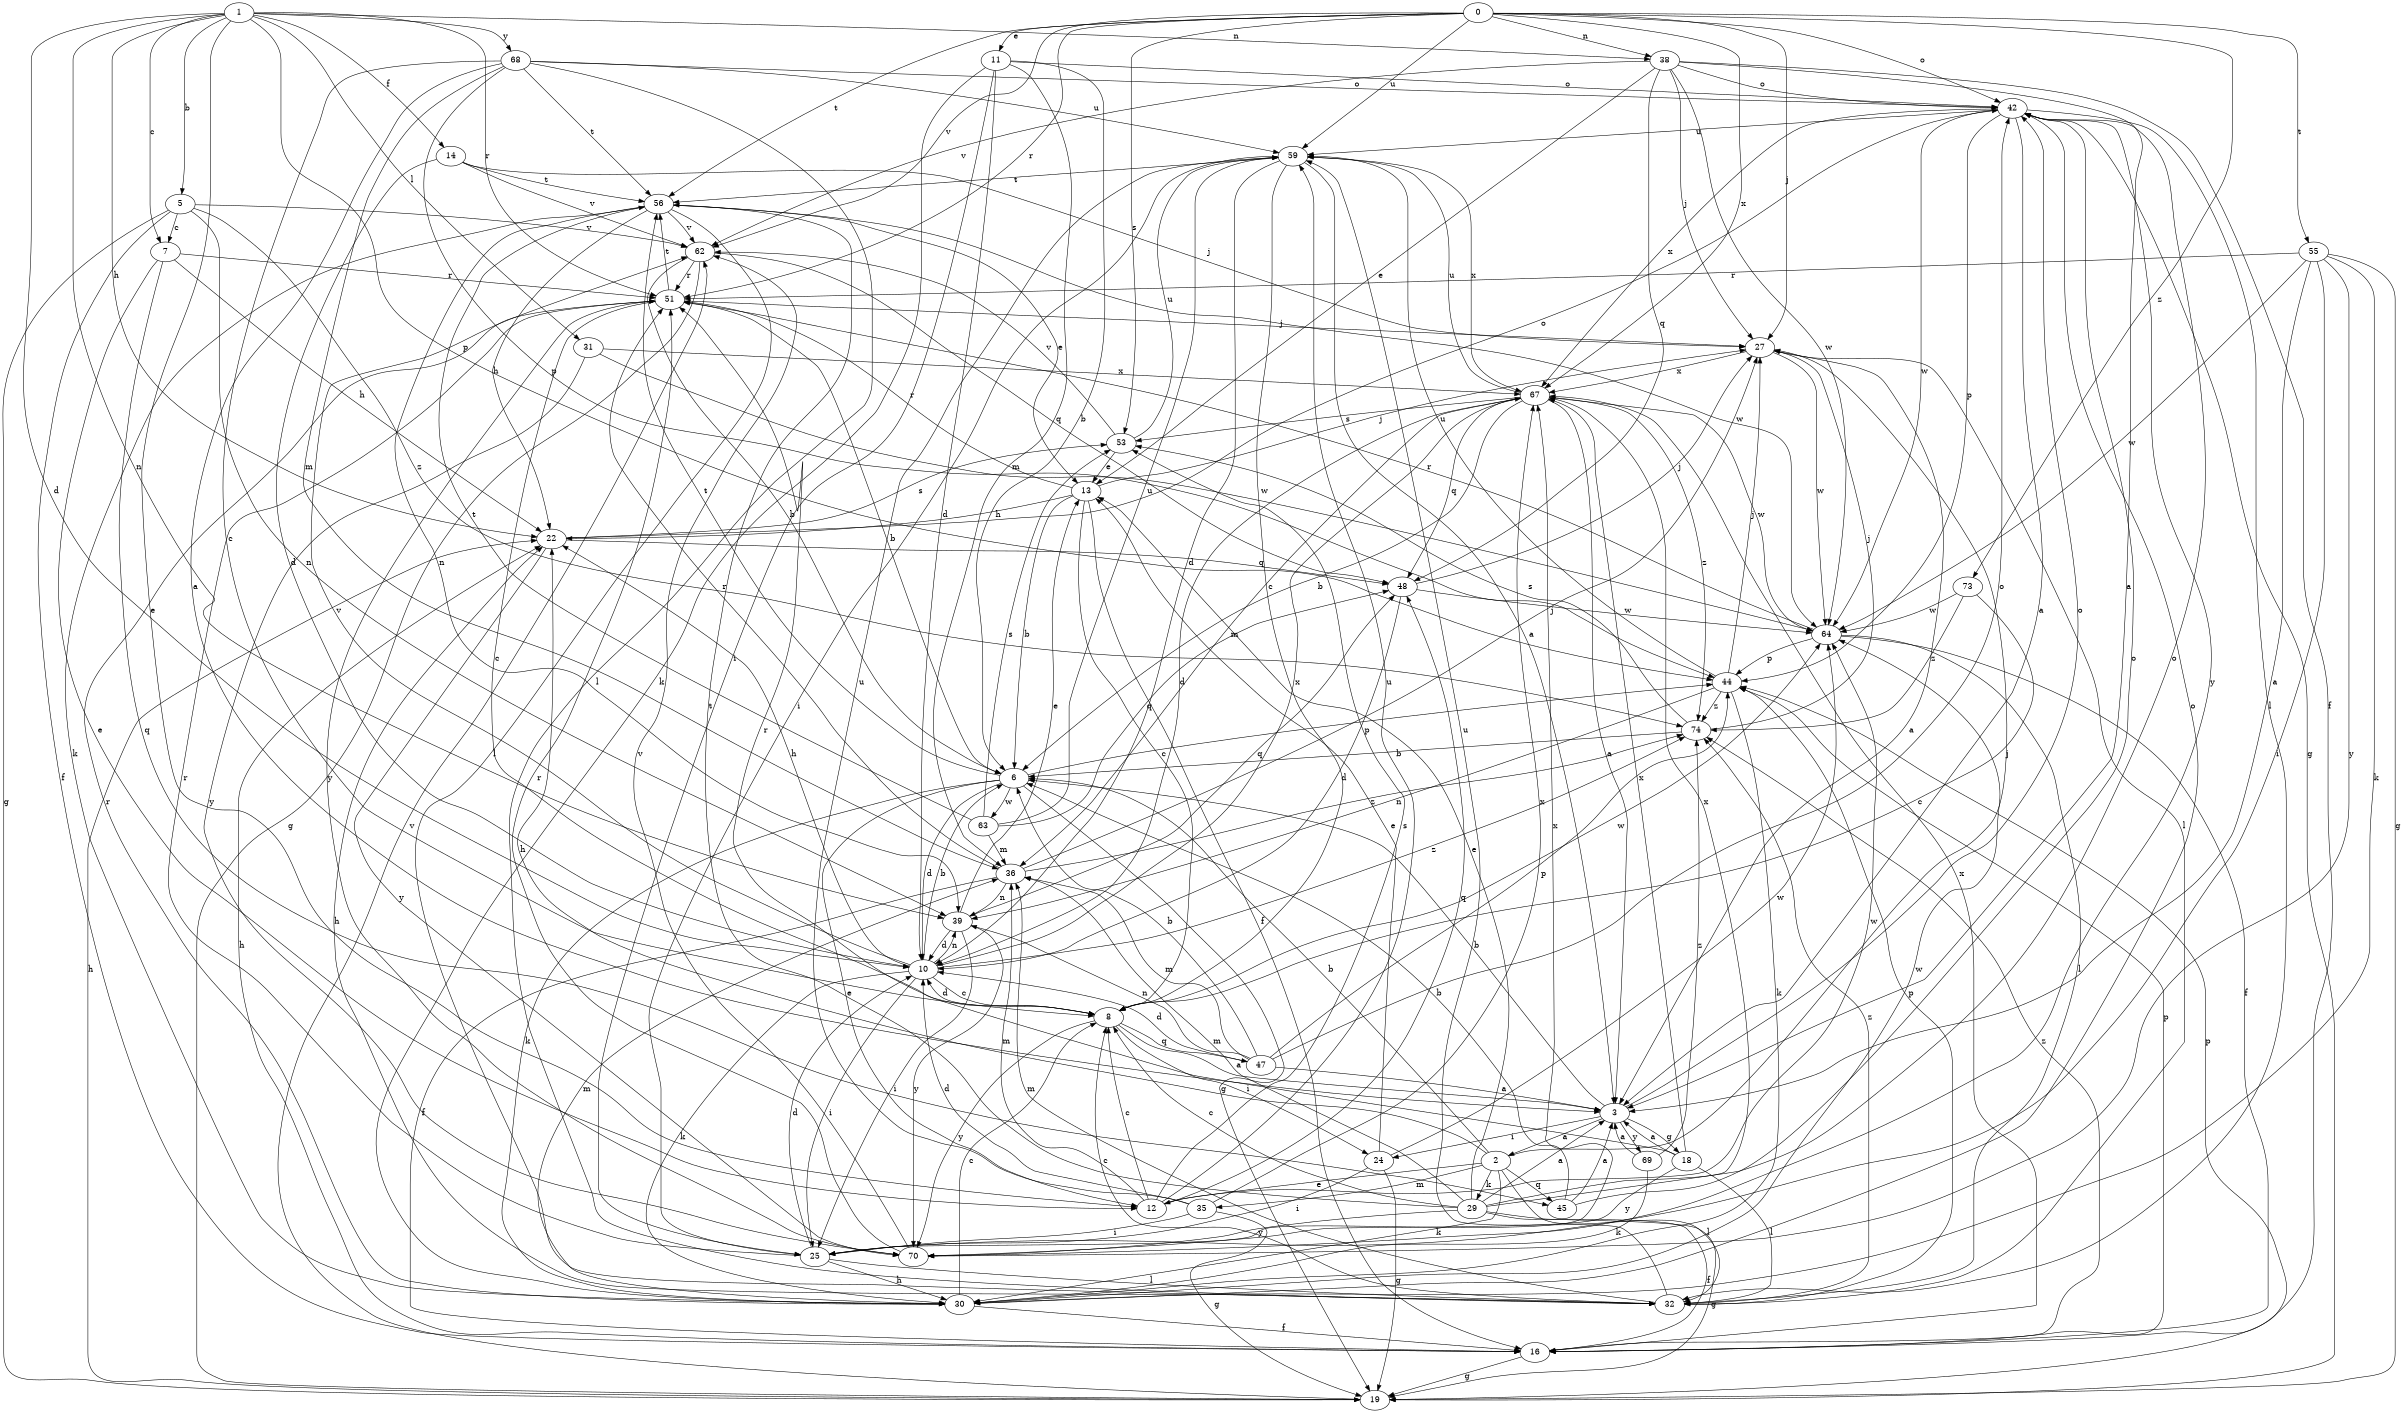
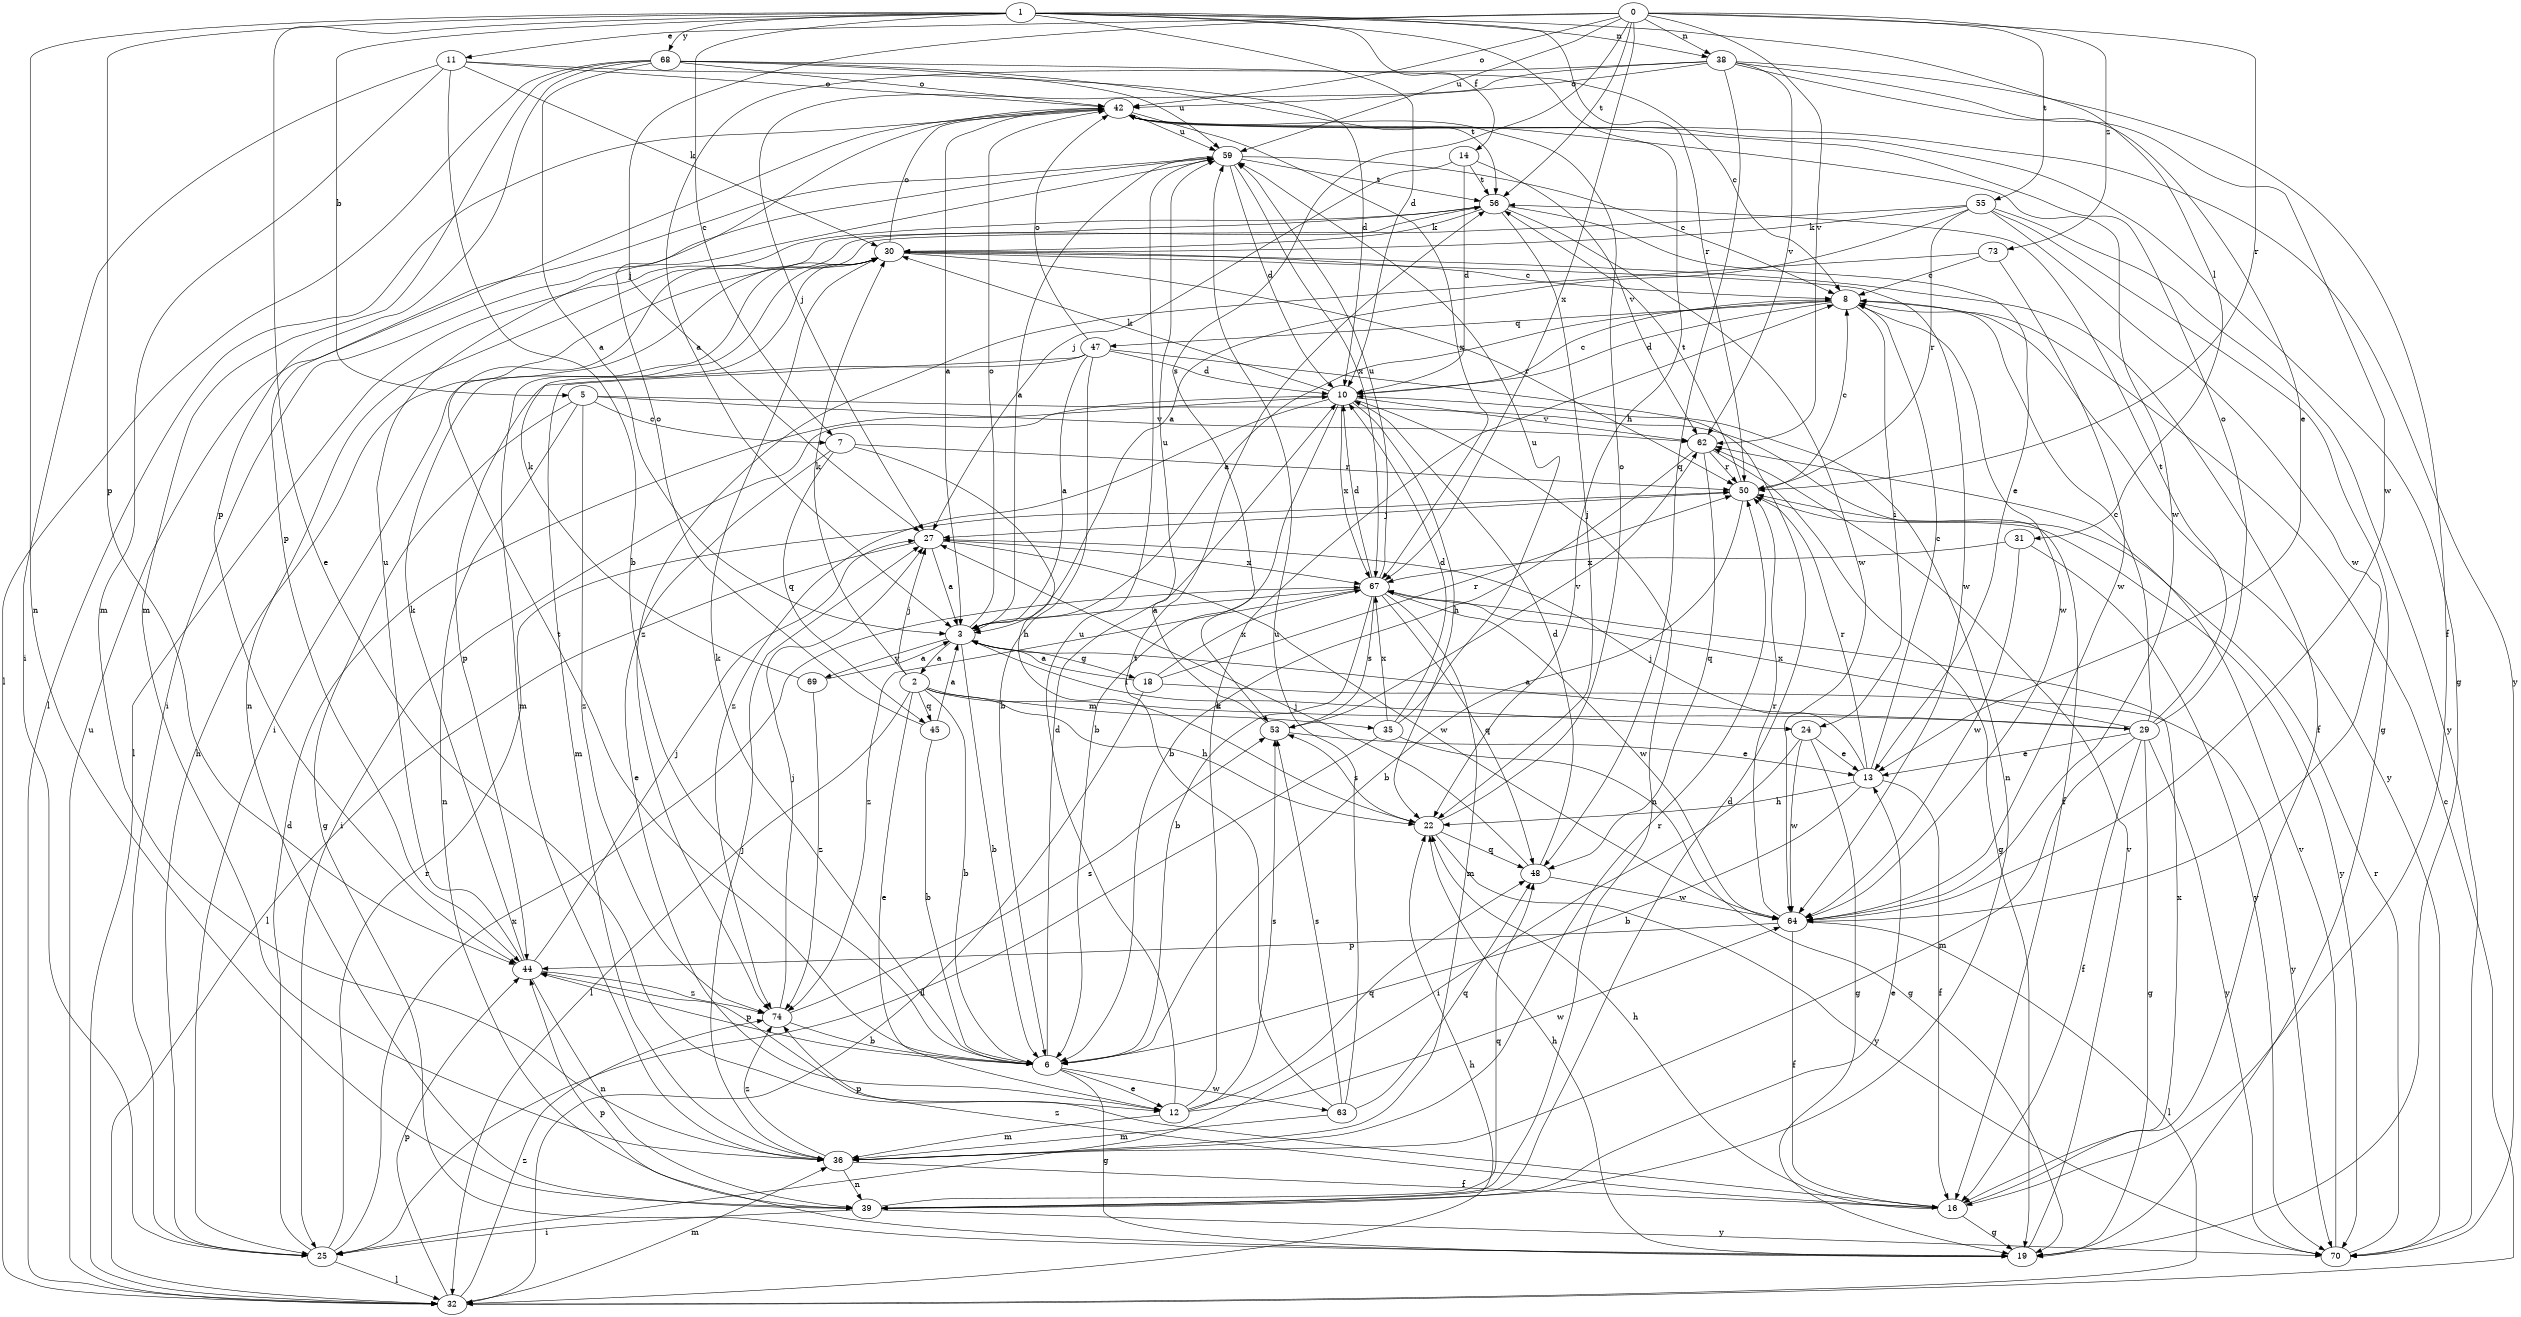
edge "56" -> "62": removed, label "v"
node "51": label "51" -> "50"
edge "56" -> "22": label "h" -> "j"
